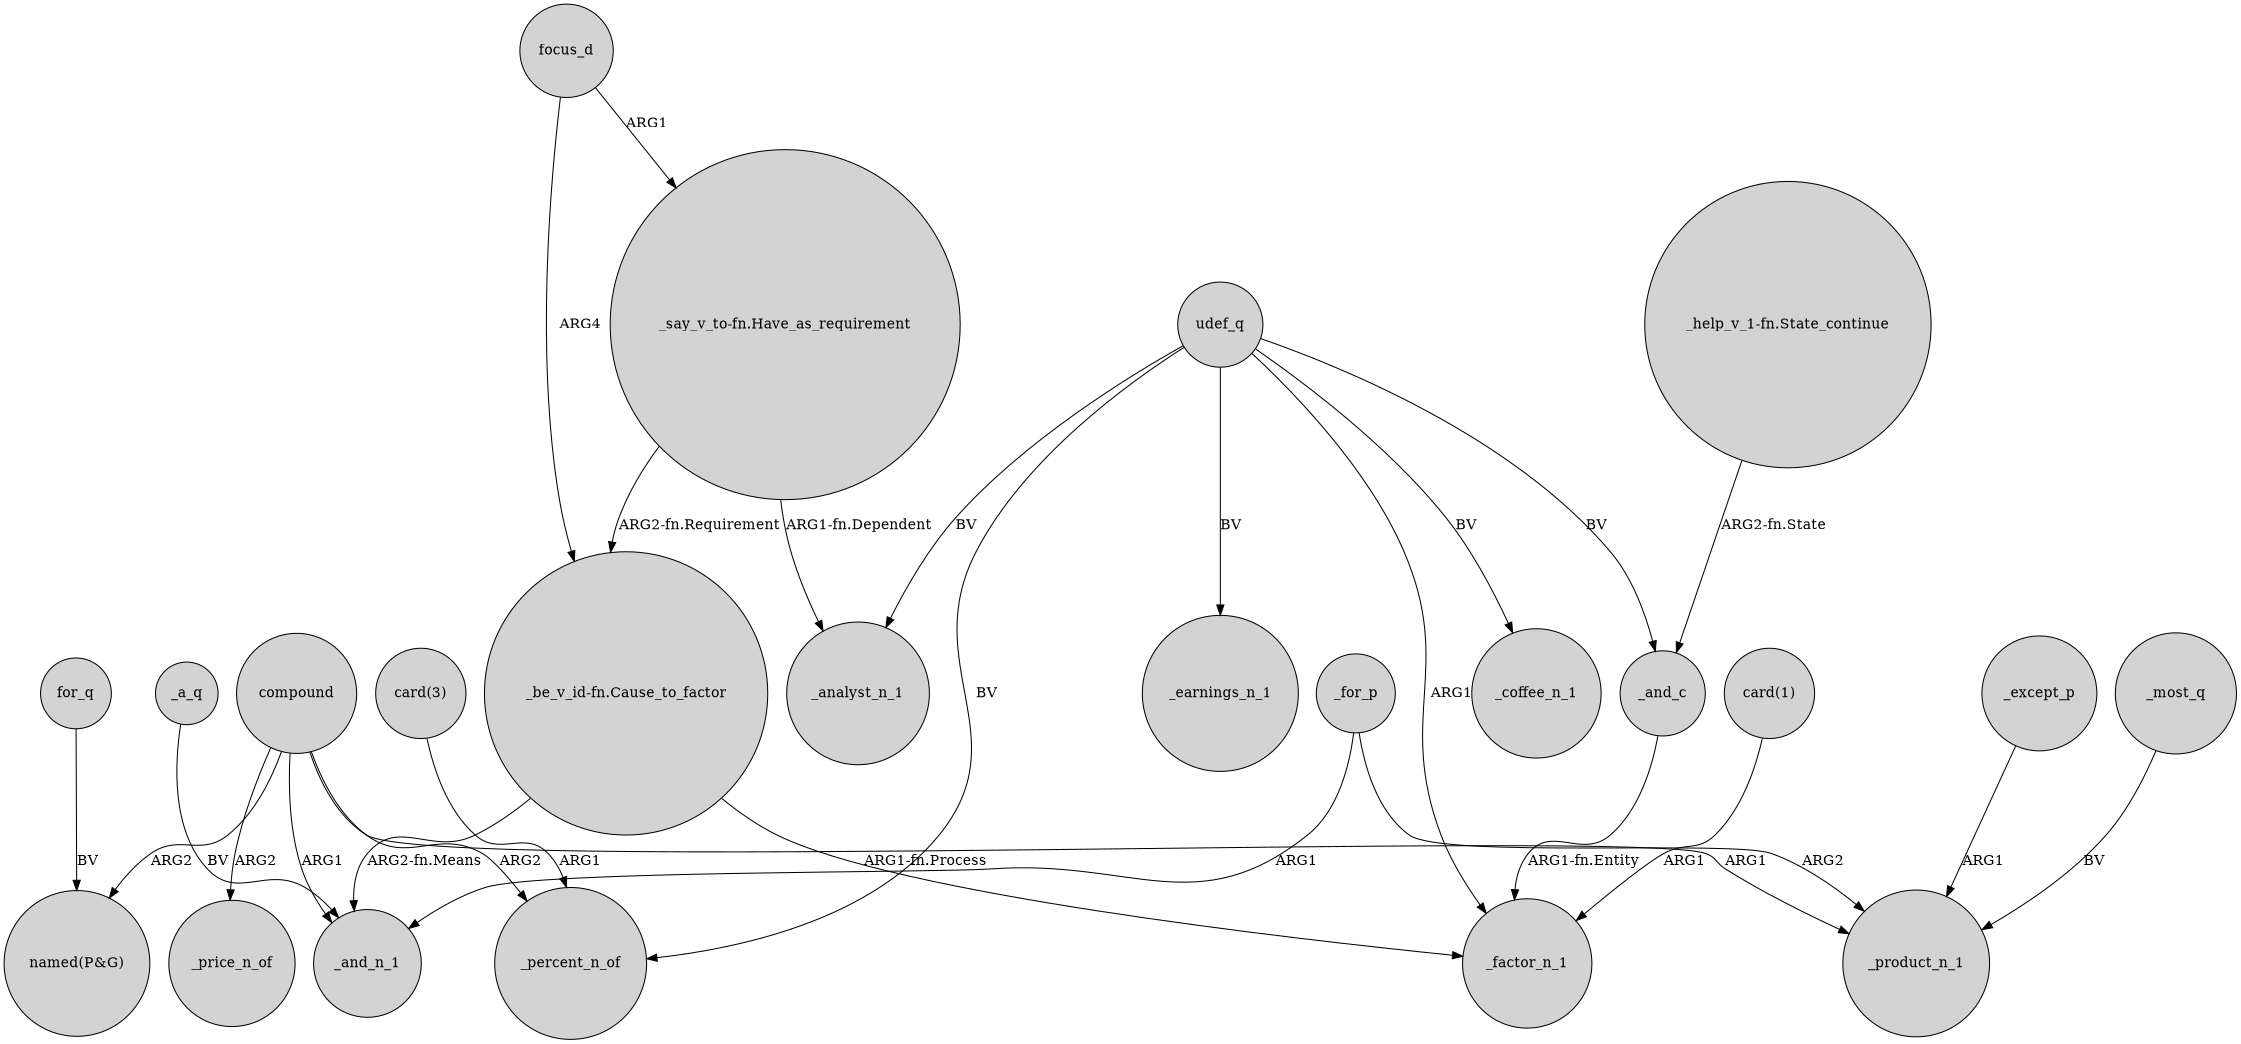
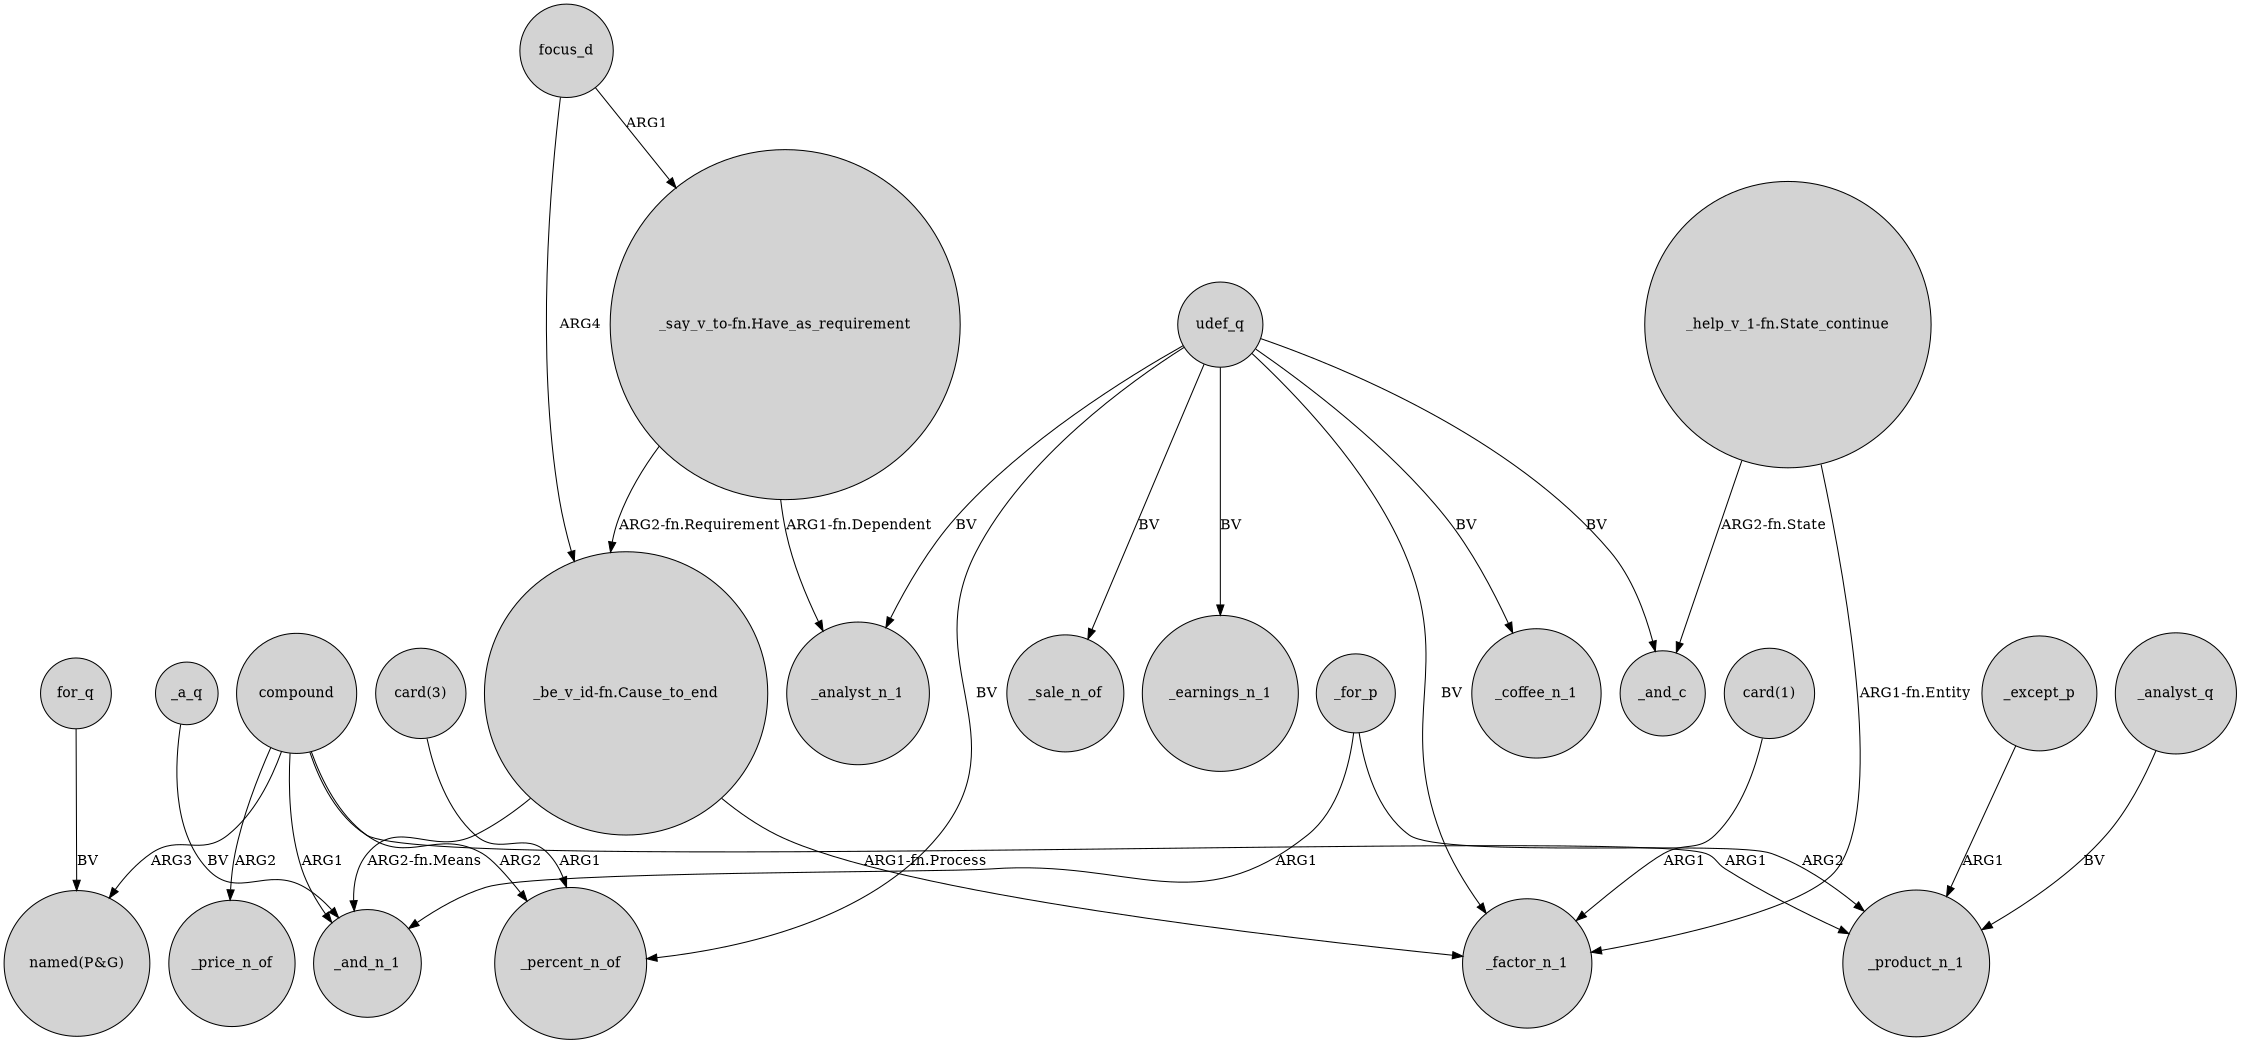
node "_be_v_id-fn.Cause_to_factor": label "_be_v_id-fn.Cause_to_factor" -> "_be_v_id-fn.Cause_to_end"
node "_sale_n_of": added
edge "udef_q" -> "_factor_n_1": label "ARG1" -> "BV"
node "_most_q": label "_most_q" -> "_analyst_q"
edge "_and_c" -> "_factor_n_1": now "_help_v_1-fn.State_continue" -> "_factor_n_1"
edge "compound" -> "named(P&G)": label "ARG2" -> "ARG3"
